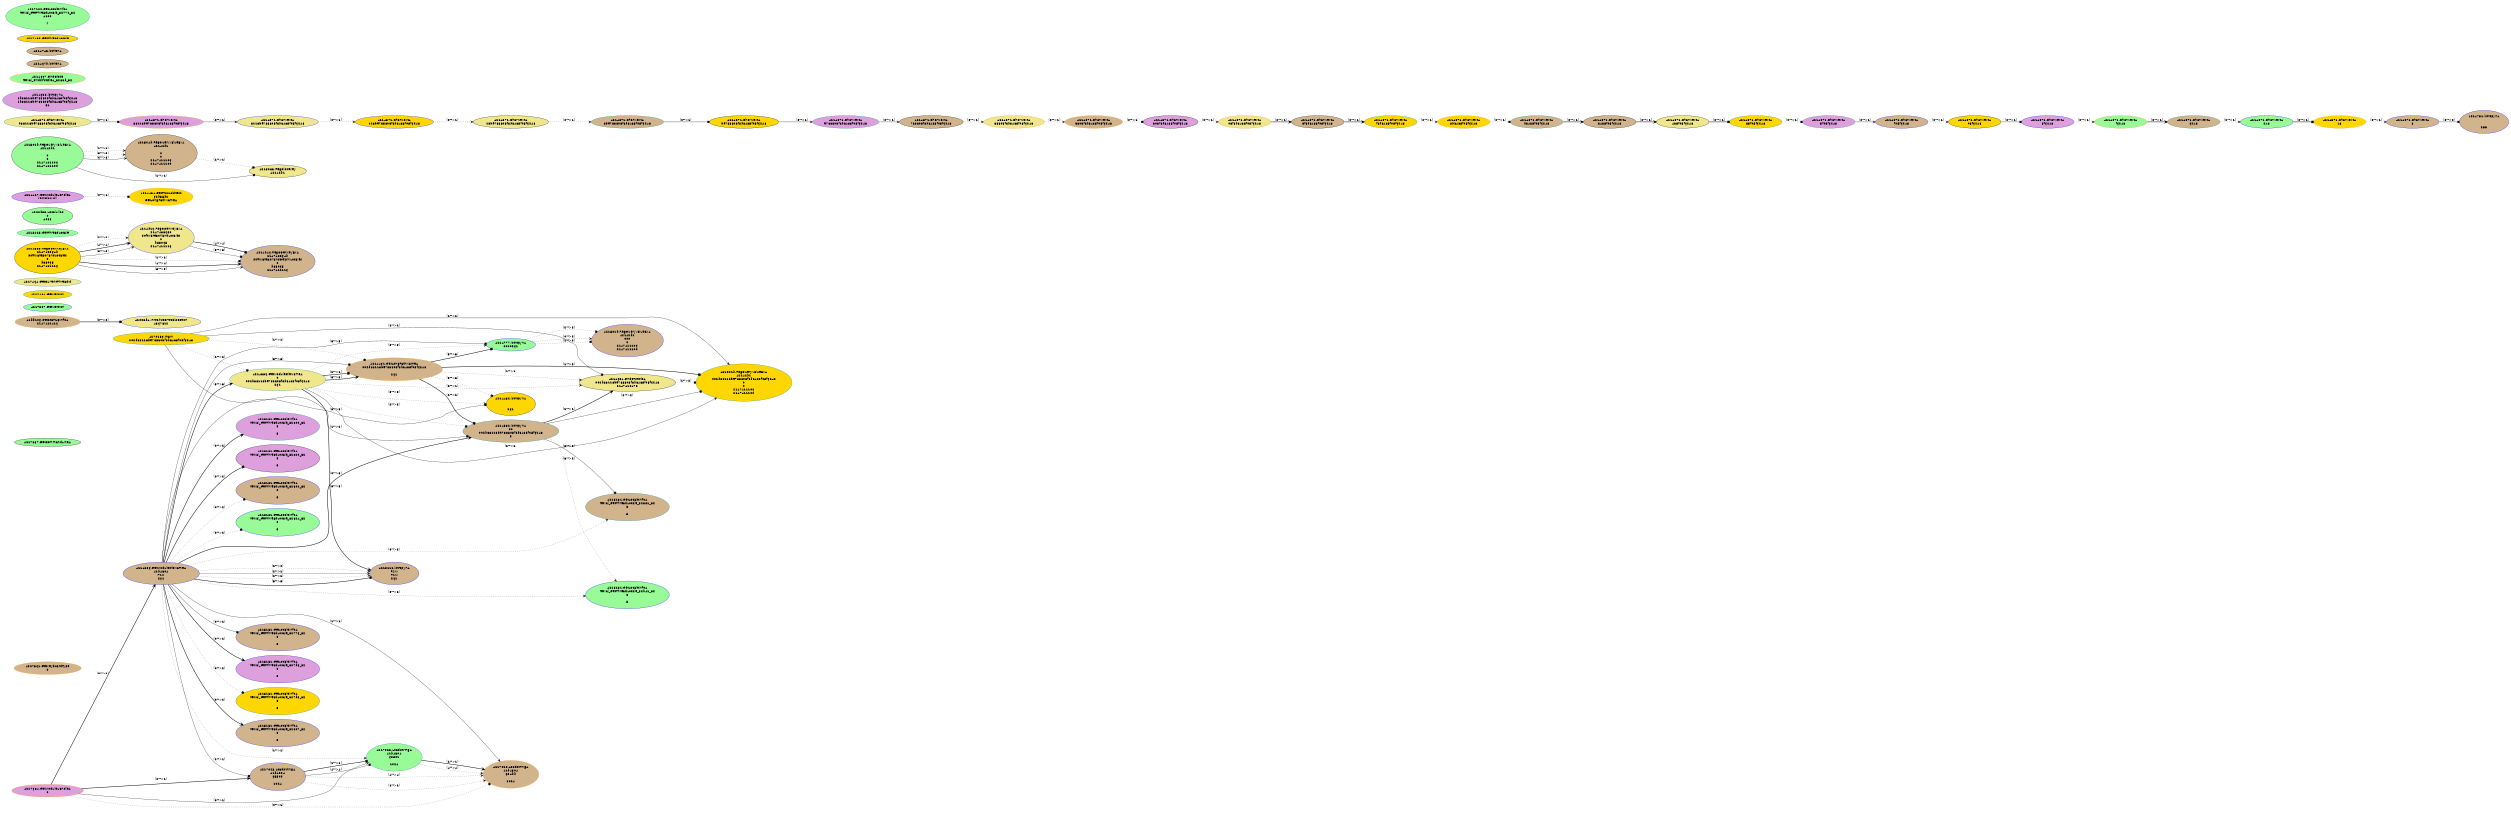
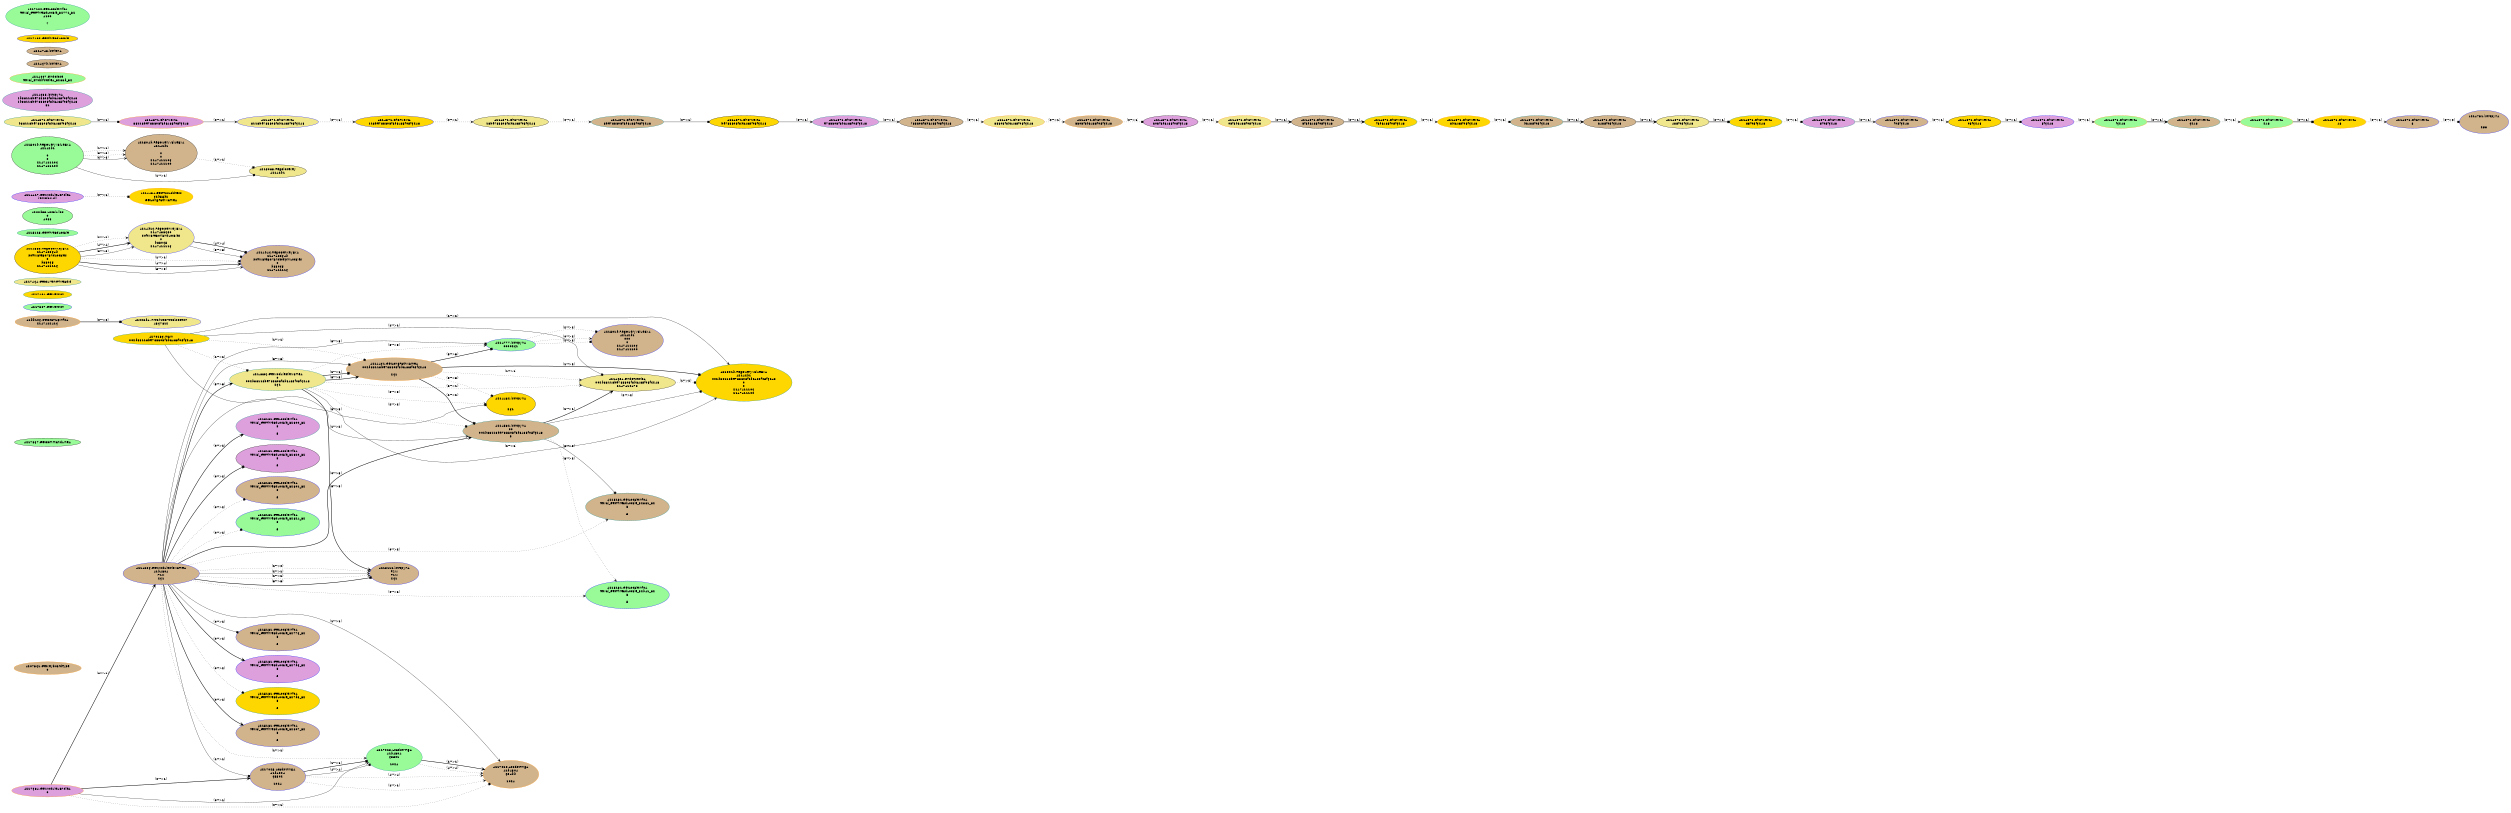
node "4214371.CharNextA 248": color blue -> darkorange
edge "4214371.CharNextA 8" -> "4214731.lstrcpynA 258": style solid -> dotted
edge "4270136.main 002988118be783a03f89a485f05f6248" -> "4214582.lstrcpynA 00 002988118be783a03f89a485f05f6248 3": arrowhead box -> vee
